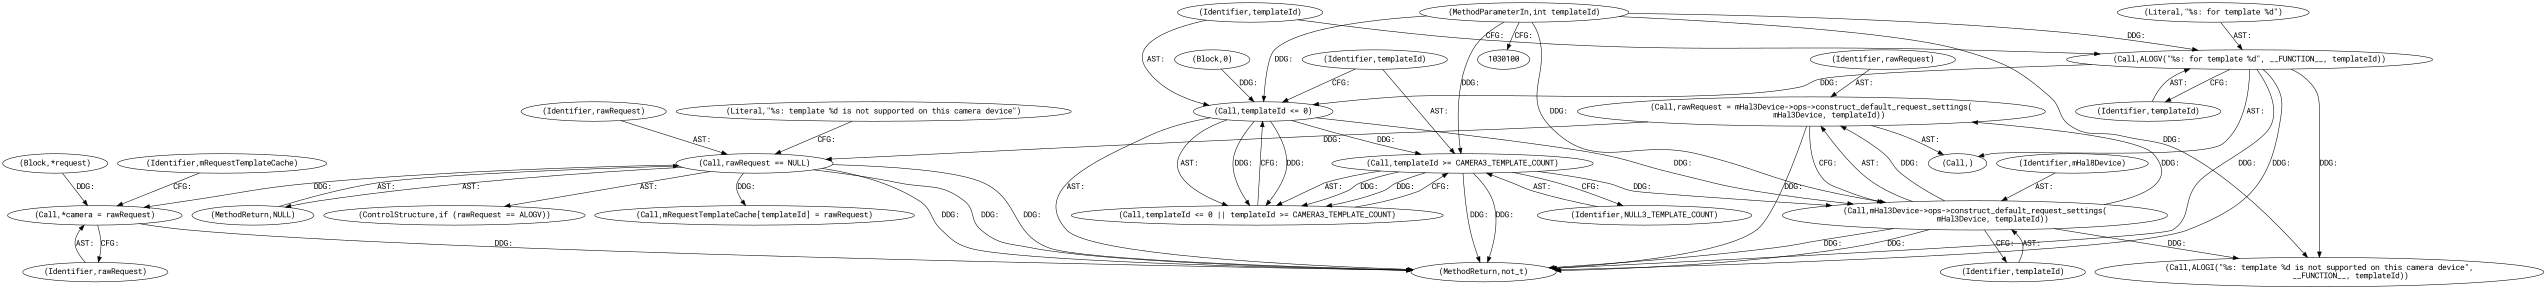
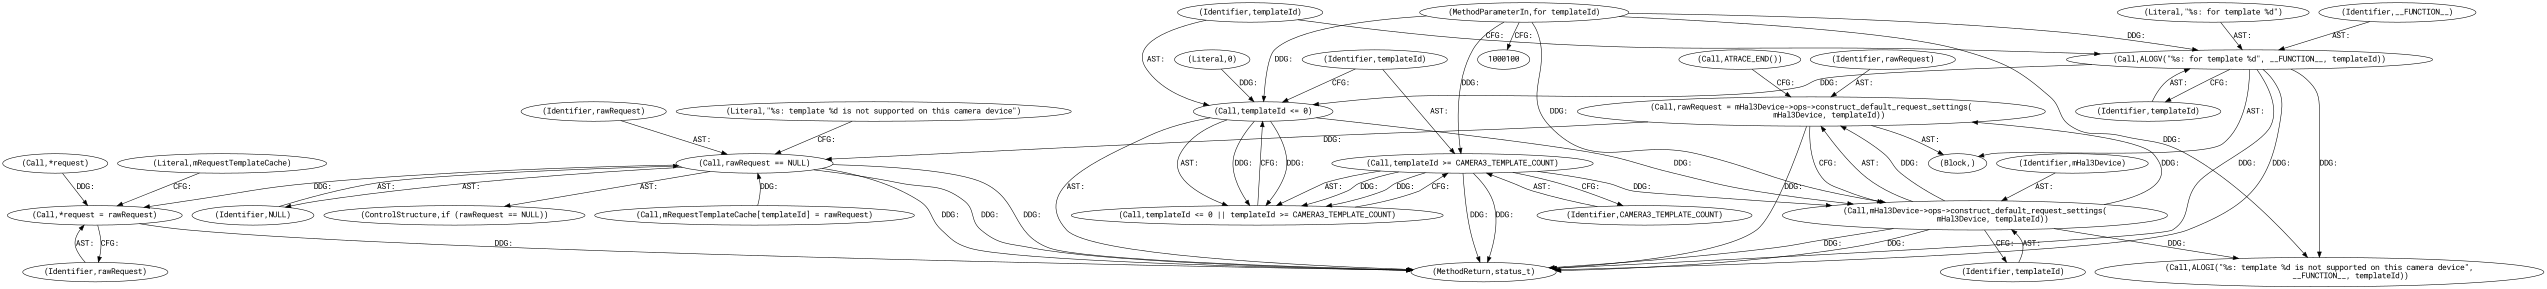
node "(MethodParameterIn,int templateId)": label "(MethodParameterIn,int templateId)" -> "(MethodParameterIn,for templateId)"
node "(Identifier,__FUNCTION__)": added
node "(Block,0)": label "(Block,0)" -> "(Literal,0)"
node "1030100": label "1030100" -> "1000100"
node "(Call,ATRACE_END())": added
edge "(Call,templateId <= 0)" -> "(Call,templateId >= CAMERA3_TEMPLATE_COUNT)": removed, label "DDG:"
node "(Block,*request)": label "(Block,*request)" -> "(Call,*request)"
node "(Identifier,mRequestTemplateCache)": label "(Identifier,mRequestTemplateCache)" -> "(Literal,mRequestTemplateCache)"
node "(Call,)": label "(Call,)" -> "(Block,)"
node "(Identifier,mHal8Device)": label "(Identifier,mHal8Device)" -> "(Identifier,mHal3Device)"
edge "(Call,rawRequest == NULL)" -> "(Call,mRequestTemplateCache[templateId] = rawRequest)": reversed
node "(Call,*camera = rawRequest)": label "(Call,*camera = rawRequest)" -> "(Call,*request = rawRequest)"
node "(MethodReturn,NULL)": label "(MethodReturn,NULL)" -> "(Identifier,NULL)"
node "(ControlStructure,if (rawRequest == ALOGV))": label "(ControlStructure,if (rawRequest == ALOGV))" -> "(ControlStructure,if (rawRequest == NULL))"
node "(Identifier,NULL3_TEMPLATE_COUNT)": label "(Identifier,NULL3_TEMPLATE_COUNT)" -> "(Identifier,CAMERA3_TEMPLATE_COUNT)"
node "(MethodReturn,not_t)": label "(MethodReturn,not_t)" -> "(MethodReturn,status_t)"
